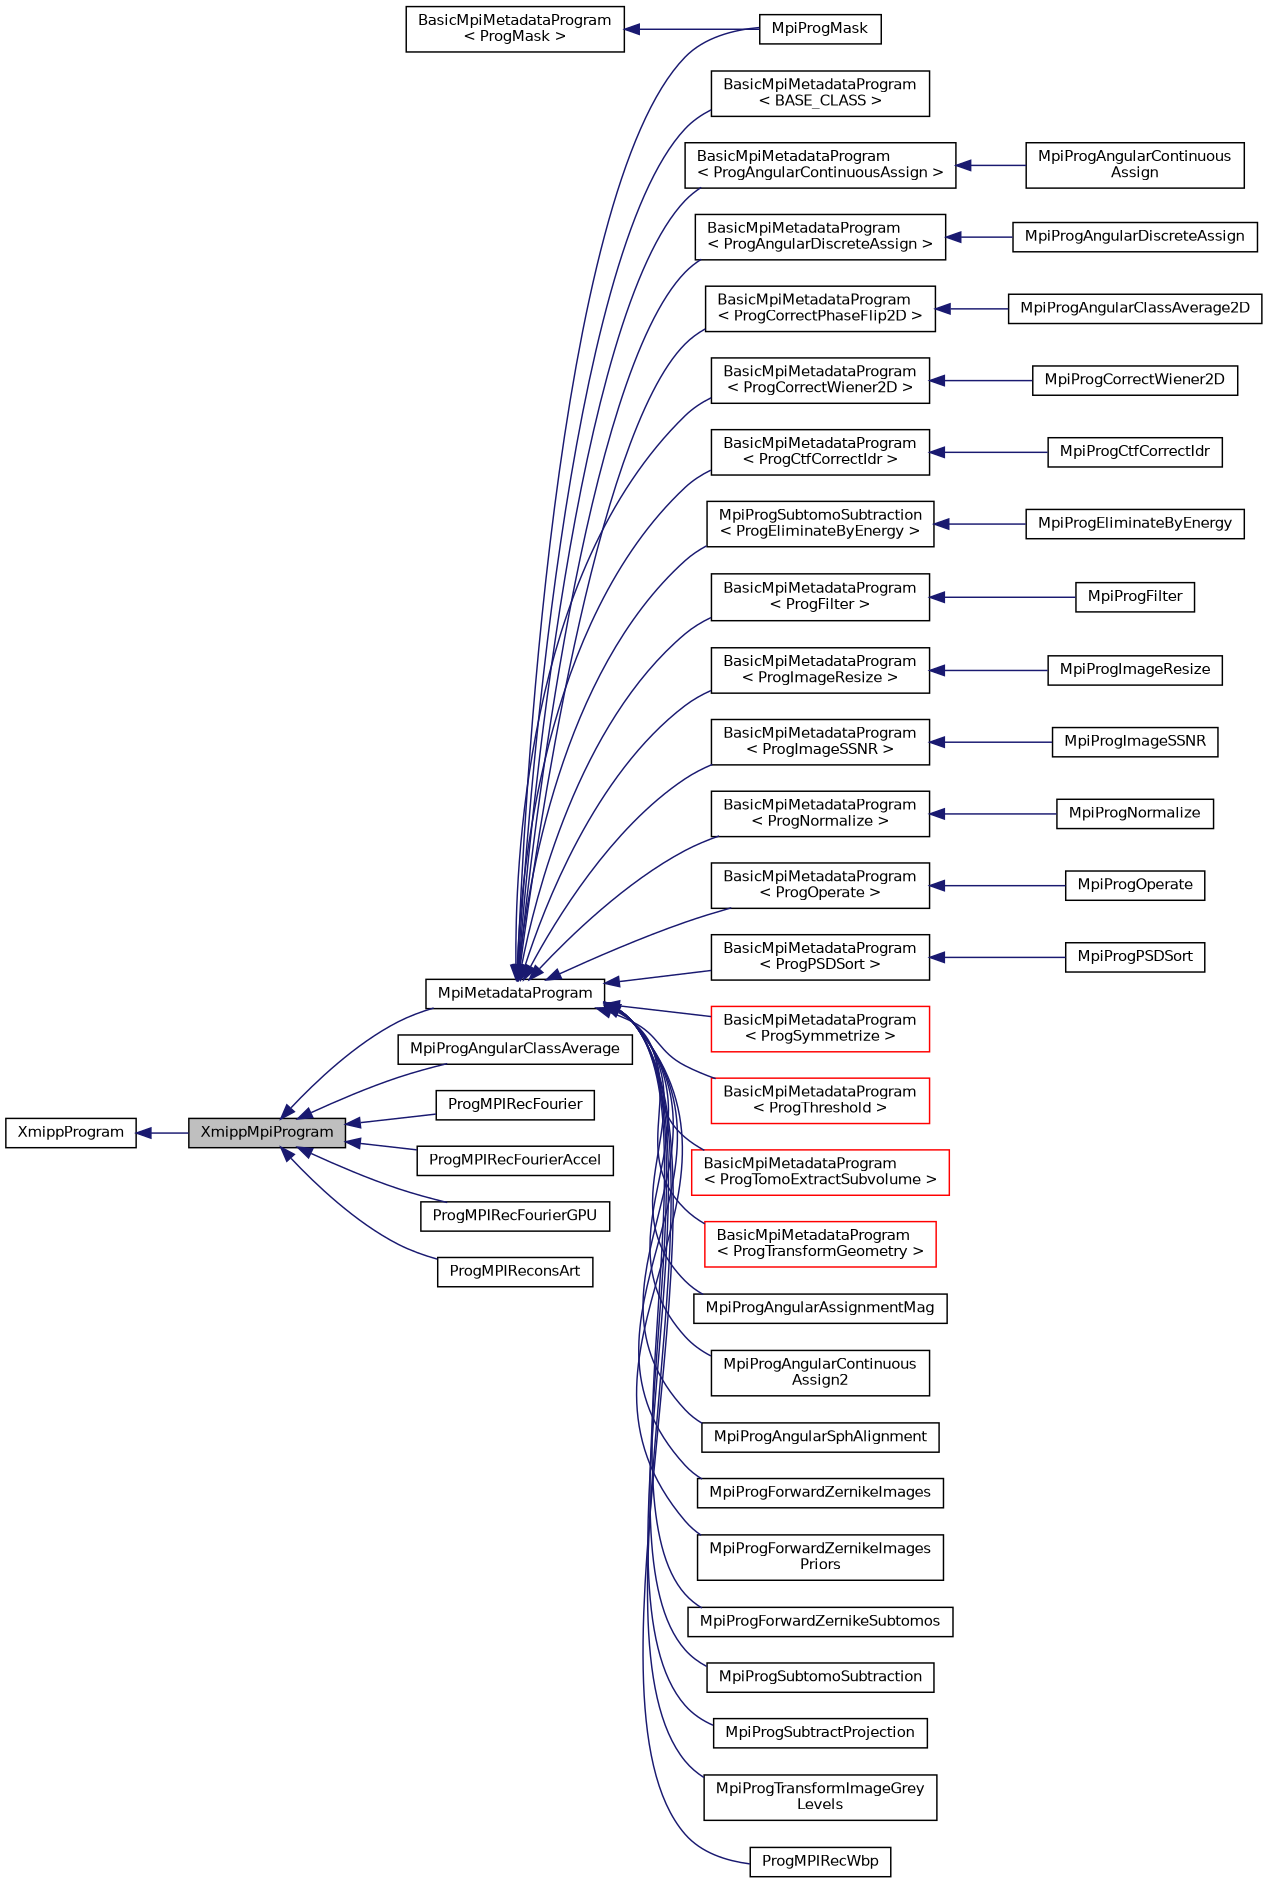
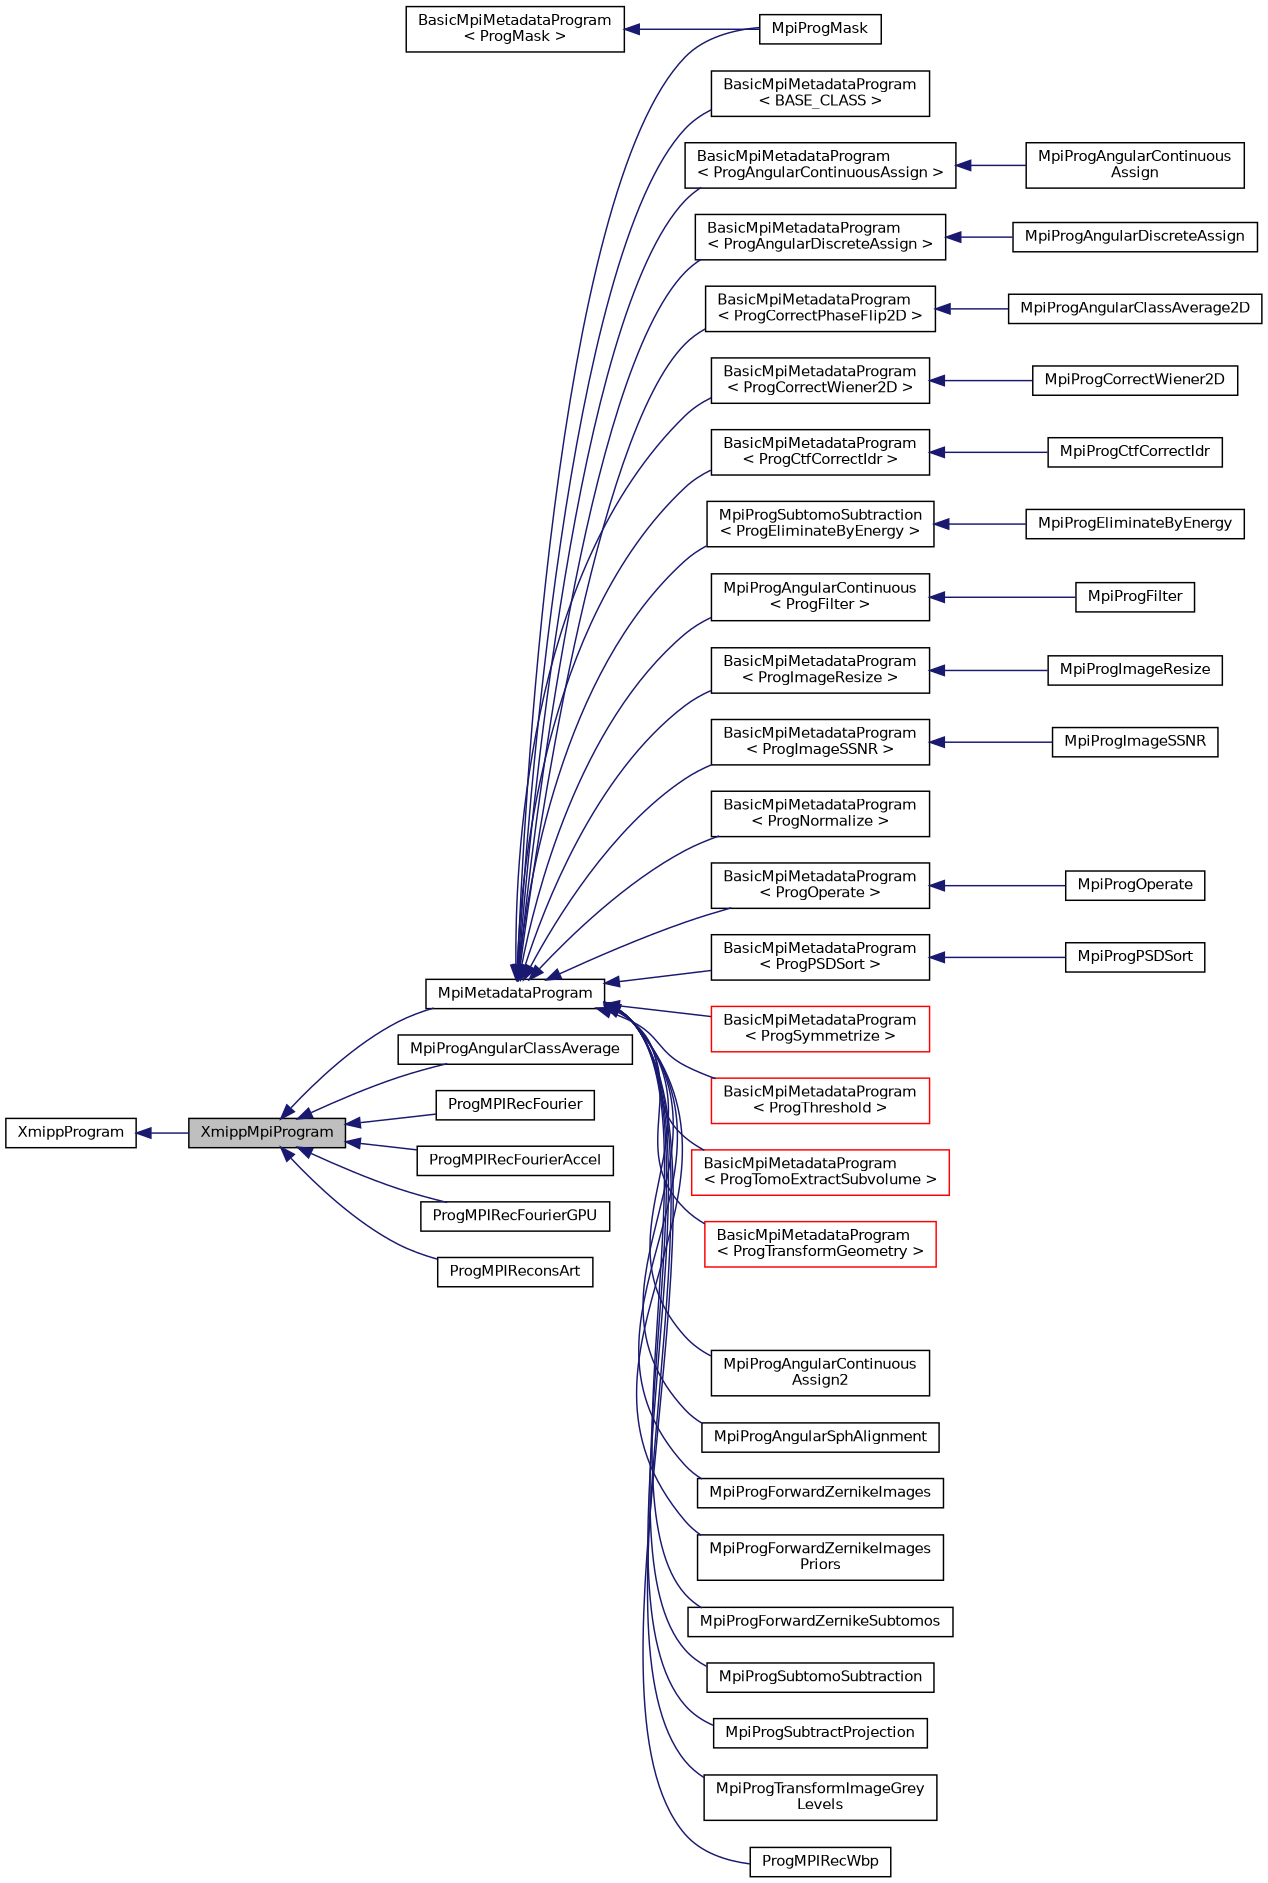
node "BasicMpiMetadataProgram < ProgFilter >": label "BasicMpiMetadataProgram < ProgFilter >" -> "MpiProgAngularContinuous < ProgFilter >"
node "MpiProgNormalize": removed
node "MpiProgAngularAssignmentMag": removed
